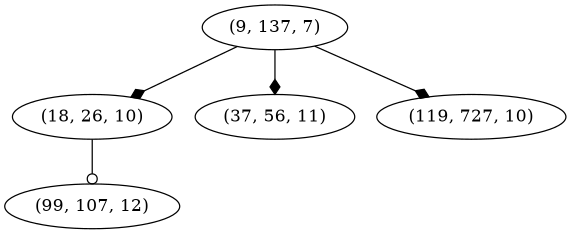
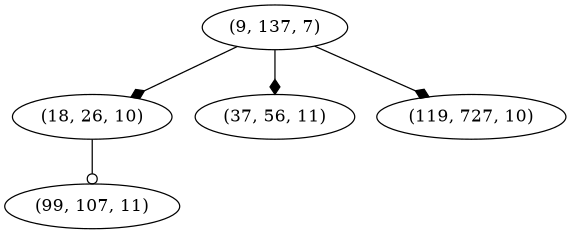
node "(99, 107, 12)": label "(99, 107, 12)" -> "(99, 107, 11)"
